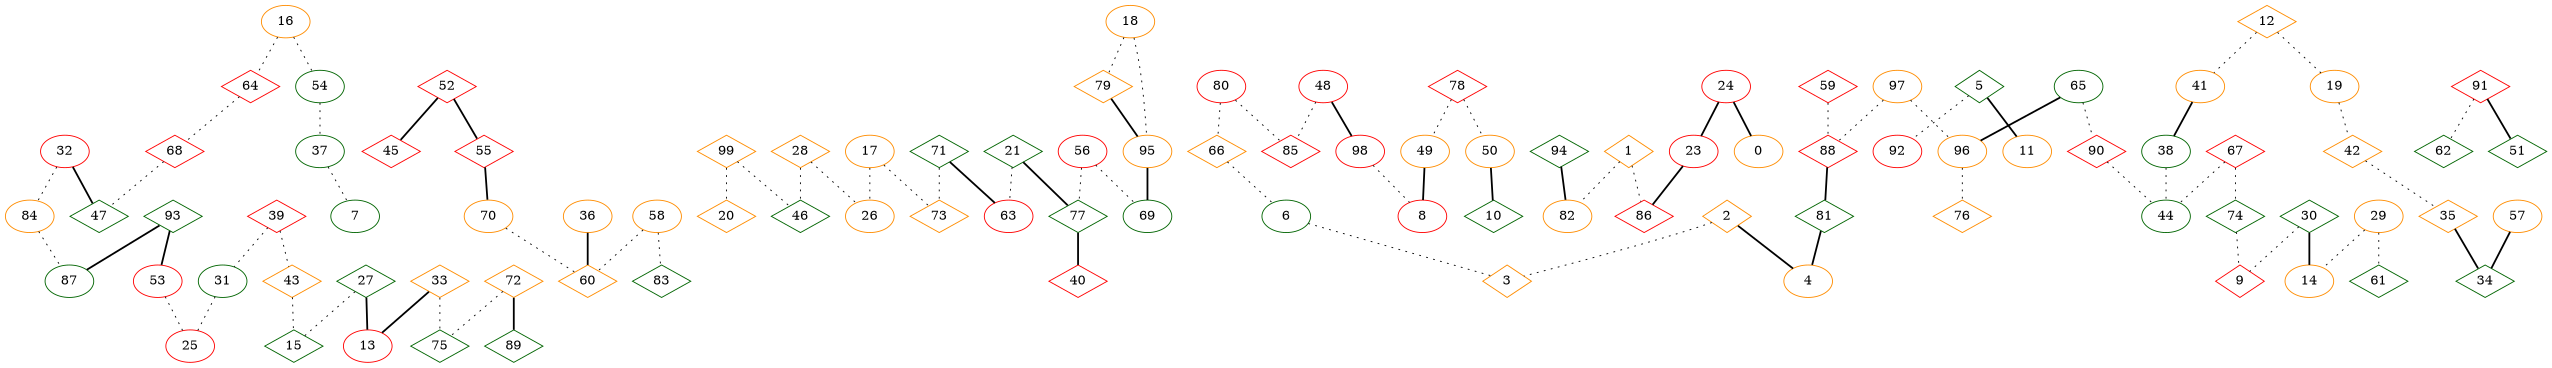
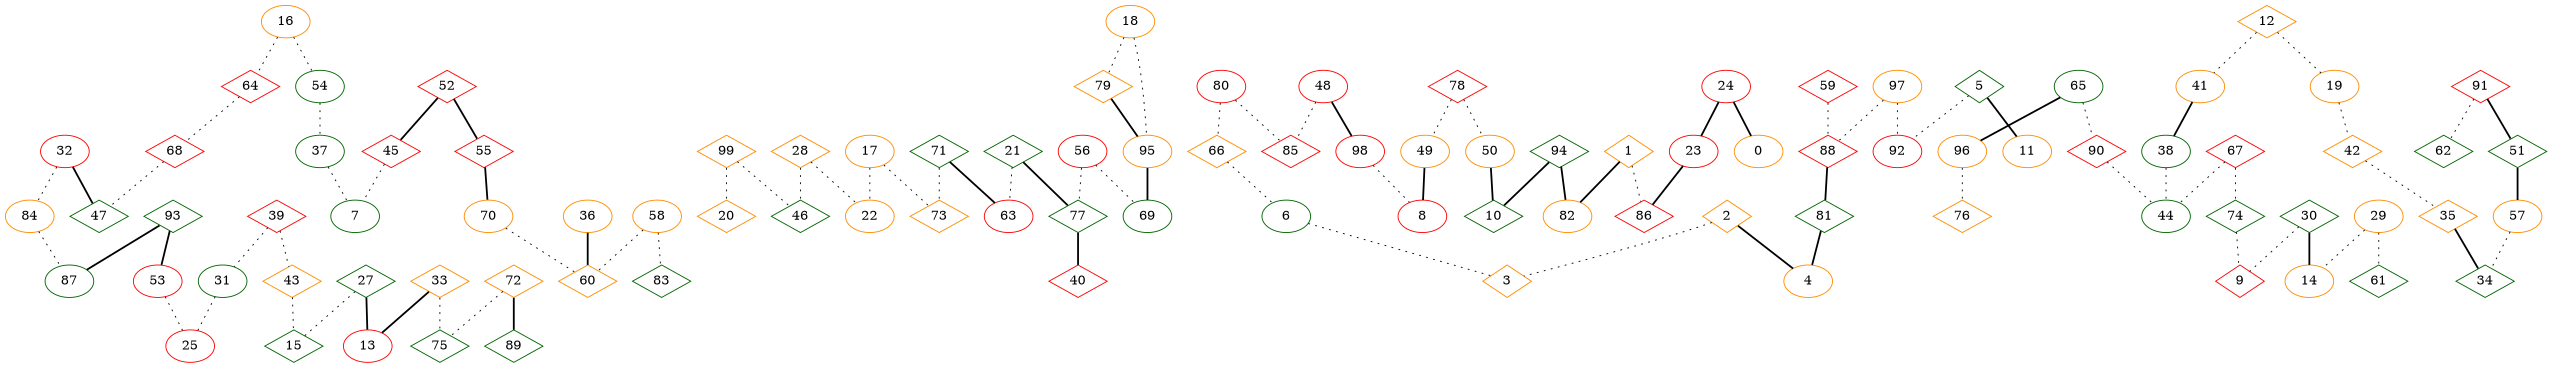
edge "97" -- "96": now "97" -- "92"
edge "1" -- "82": style dotted -> bold
edge "45" -- "7": added
edge "94" -- "10": added
edge "51" -- "57": added
node "26": label "26" -> "22"
edge "57" -- "34": style bold -> dotted
